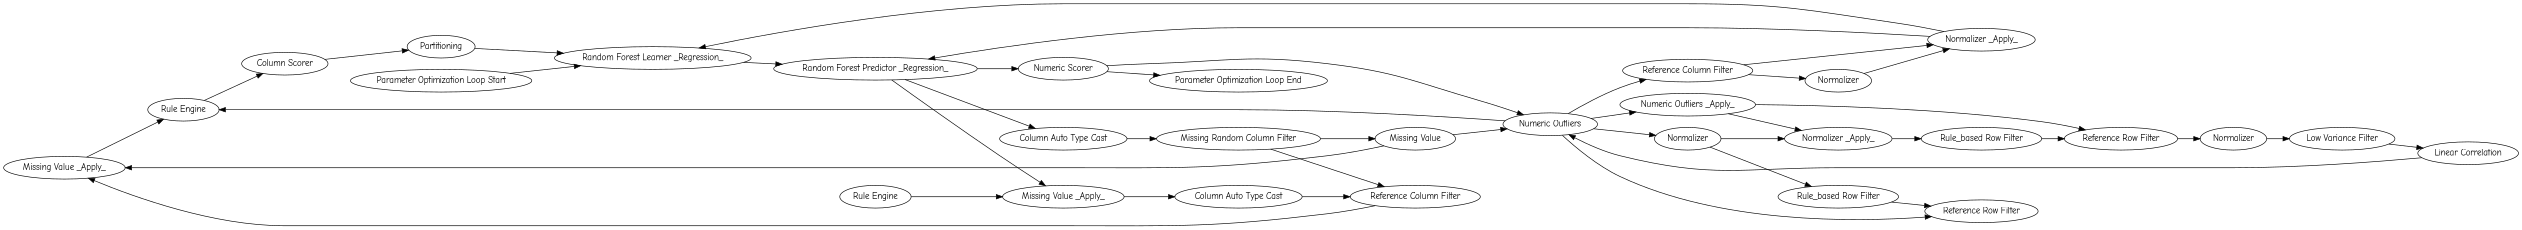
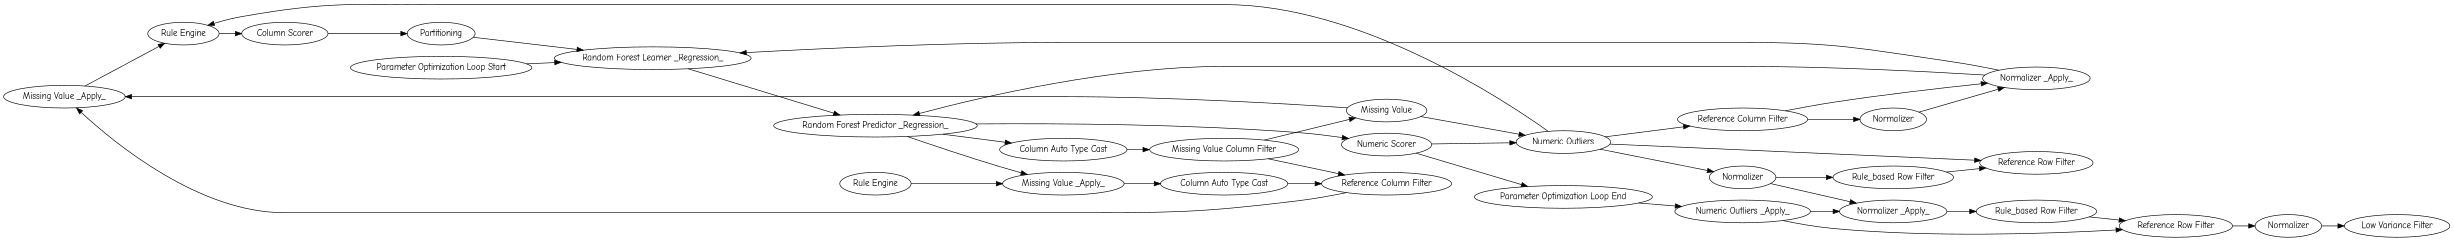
edge "Numeric Outliers" -> "Numeric Outliers _Apply_": now "Parameter Optimization Loop End" -> "Numeric Outliers _Apply_"
node "Missing Random Column Filter": label "Missing Random Column Filter" -> "Missing Value Column Filter"
node "Linear Correlation": removed
